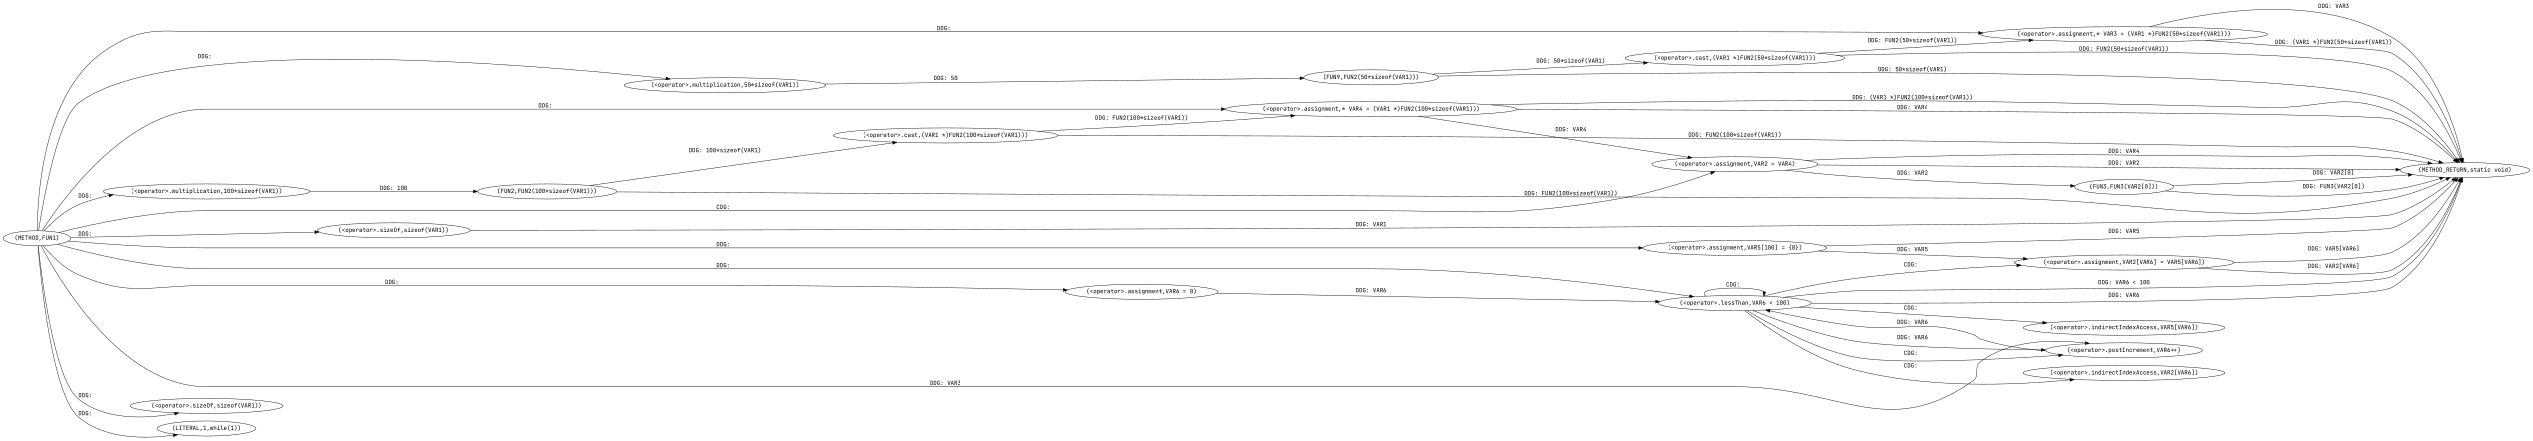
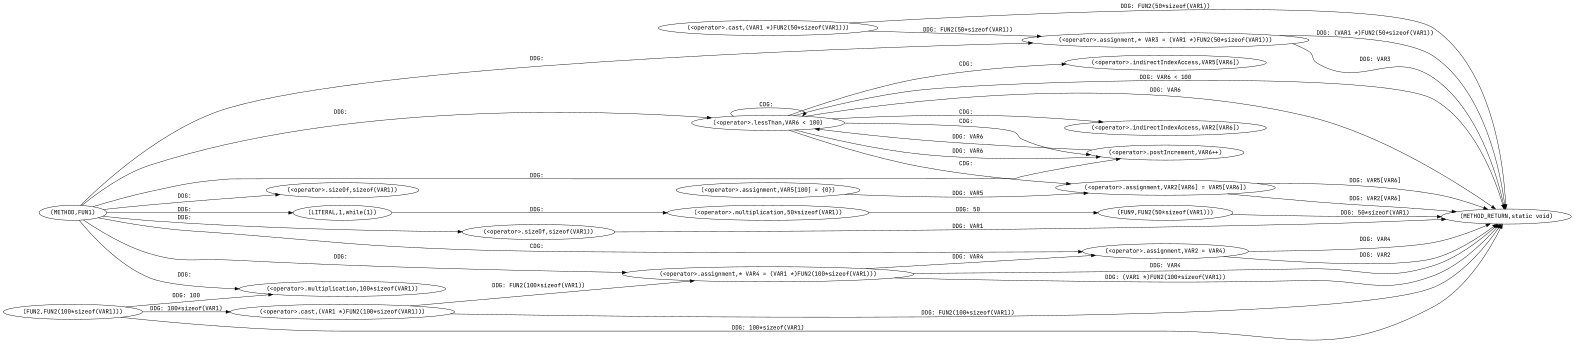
edge "(METHOD,FUN1)" -> "(<operator>.multiplication,50*sizeof(VAR1))": now "(LITERAL,1,while(1))" -> "(<operator>.multiplication,50*sizeof(VAR1))"
edge "(FUN9,FUN2(50*sizeof(VAR1)))" -> "(<operator>.cast,(VAR1 *)FUN2(50*sizeof(VAR1)))": removed, label "DDG: 50*sizeof(VAR1)"
node "(FUN3,FUN3(VAR2[0]))": removed
edge "(<operator>.multiplication,100*sizeof(VAR1))" -> "(FUN2,FUN2(100*sizeof(VAR1)))": reversed
edge "(FUN2,FUN2(100*sizeof(VAR1)))" -> "(METHOD_RETURN,static void)": label "DDG: FUN2(100*sizeof(VAR1))" -> "DDG: 100*sizeof(VAR1)"
edge "(<operator>.assignment,VAR5[100] = {0})" -> "(METHOD_RETURN,static void)": removed, label "DDG: VAR5"
edge "(METHOD,FUN1)" -> "(<operator>.assignment,VAR5[100] = {0})": removed, label "DDG:"
node "(<operator>.assignment,VAR6 = 0)": removed
edge "(METHOD,FUN1)" -> "(<operator>.postIncrement,VAR6++)": label "DDG: VAR3" -> "DDG: "
